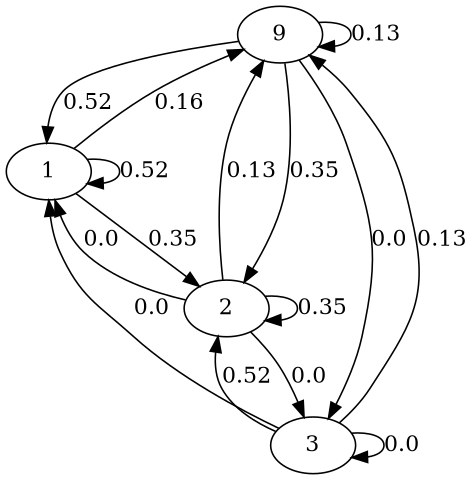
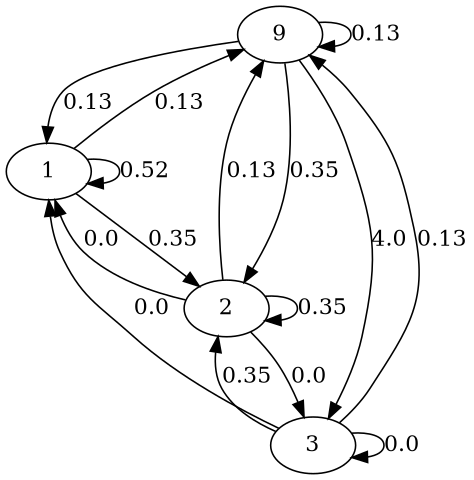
edge "9" -> "1": label "0.52" -> "0.13"
edge "1" -> "9": label "0.16" -> "0.13"
edge "9" -> "3": label "0.0" -> "4.0"
edge "3" -> "2": label "0.52" -> "0.35"
